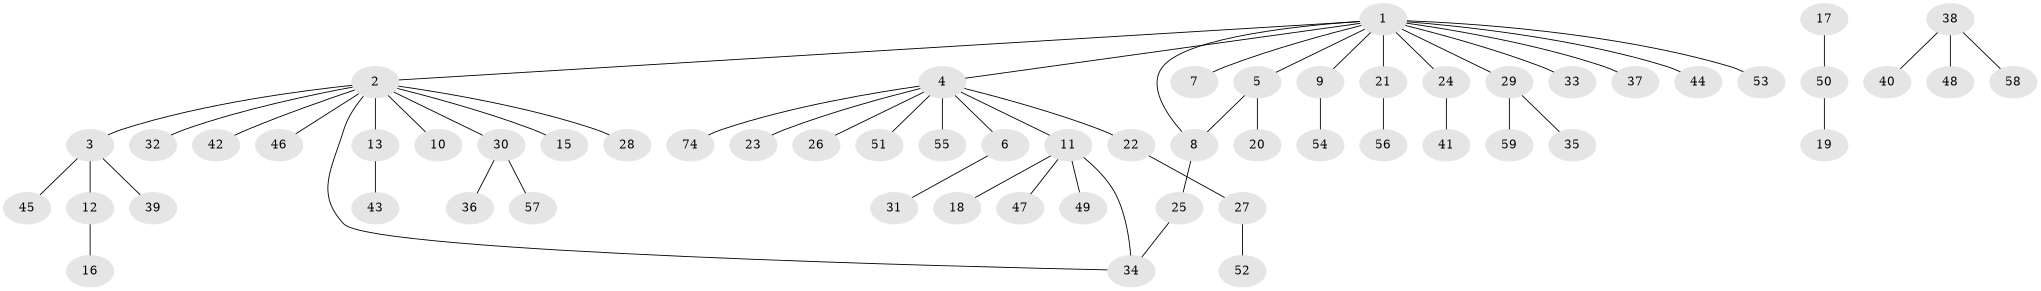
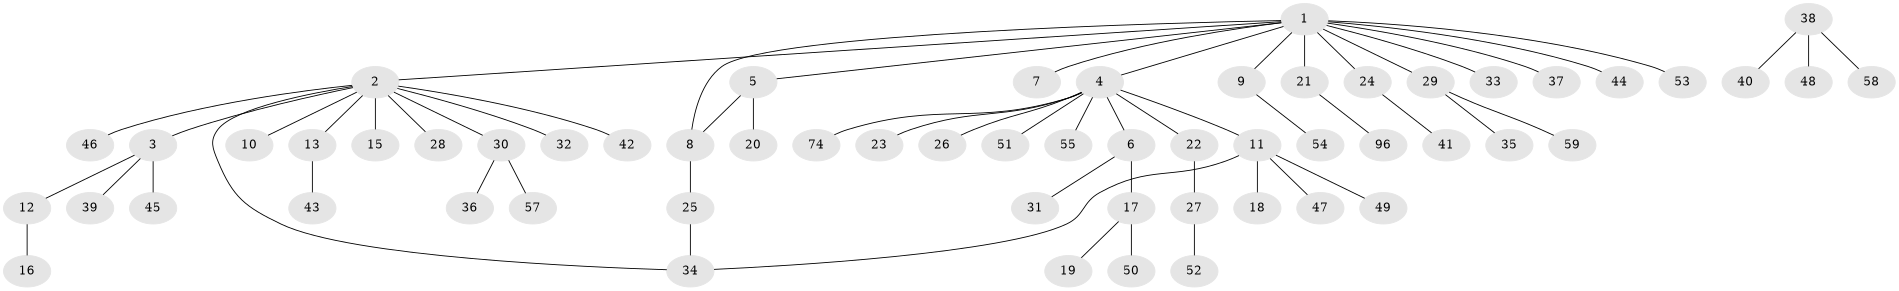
edge "50" -- "19": now "17" -- "19"
node "56": label "56" -> "96"
edge "6" -- "17": added
